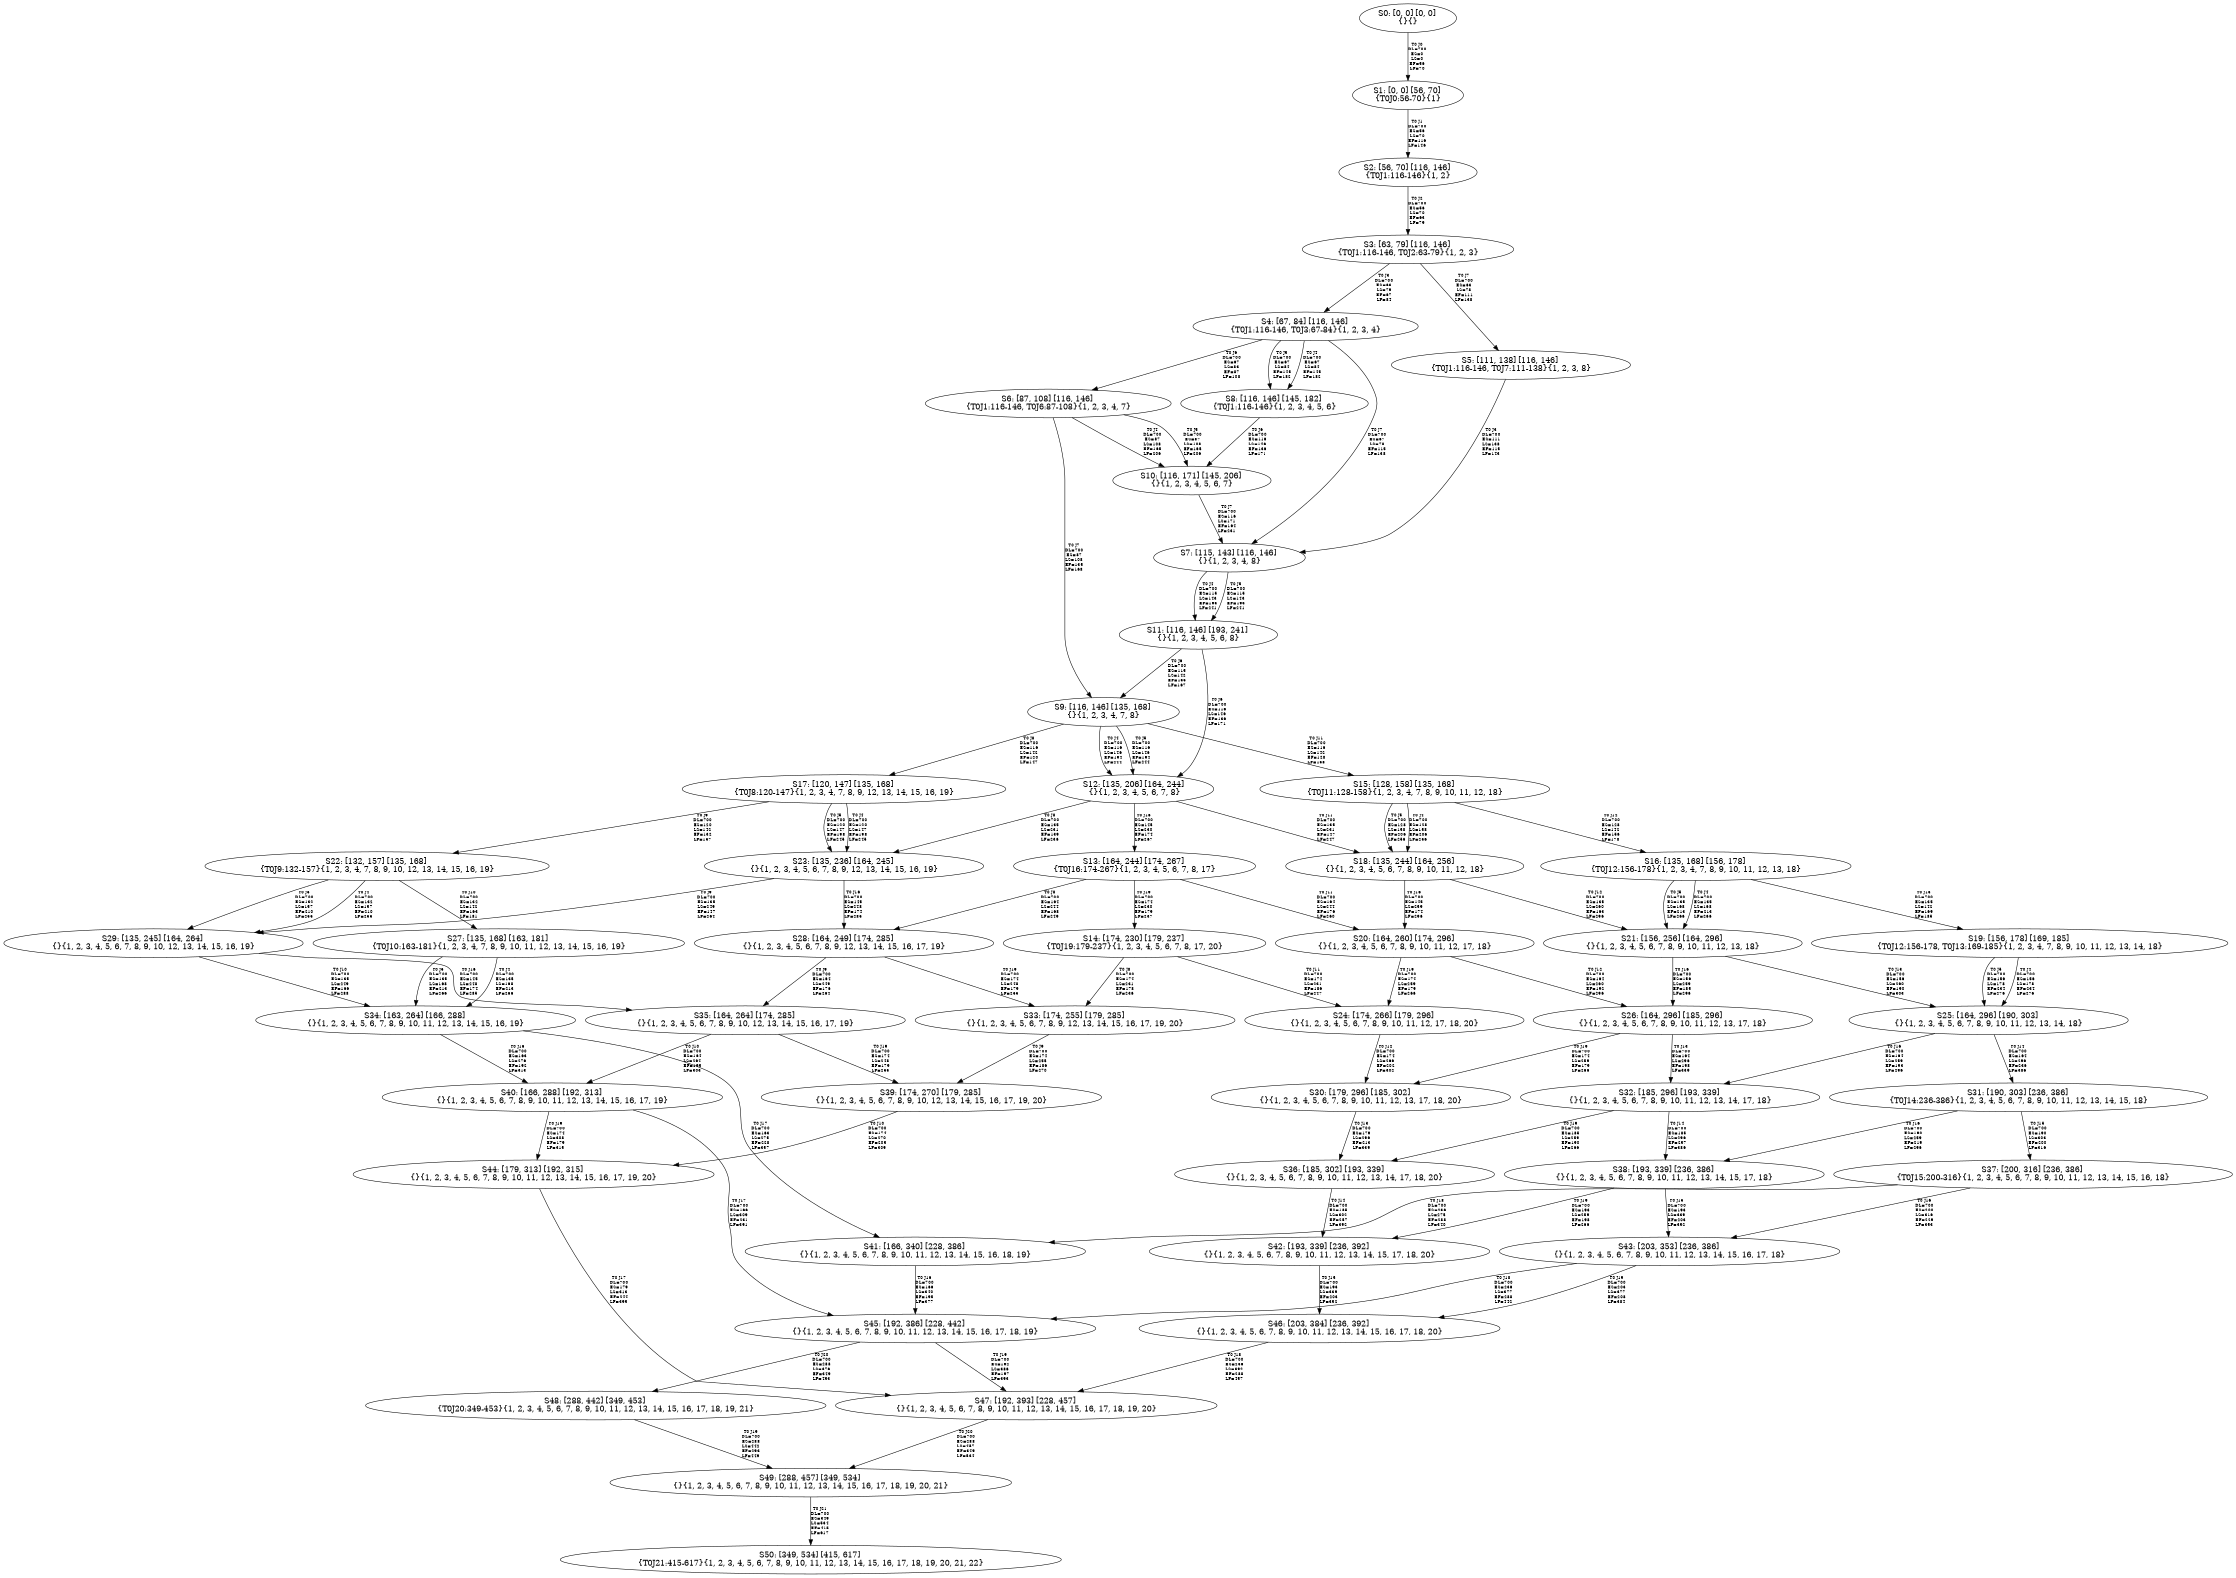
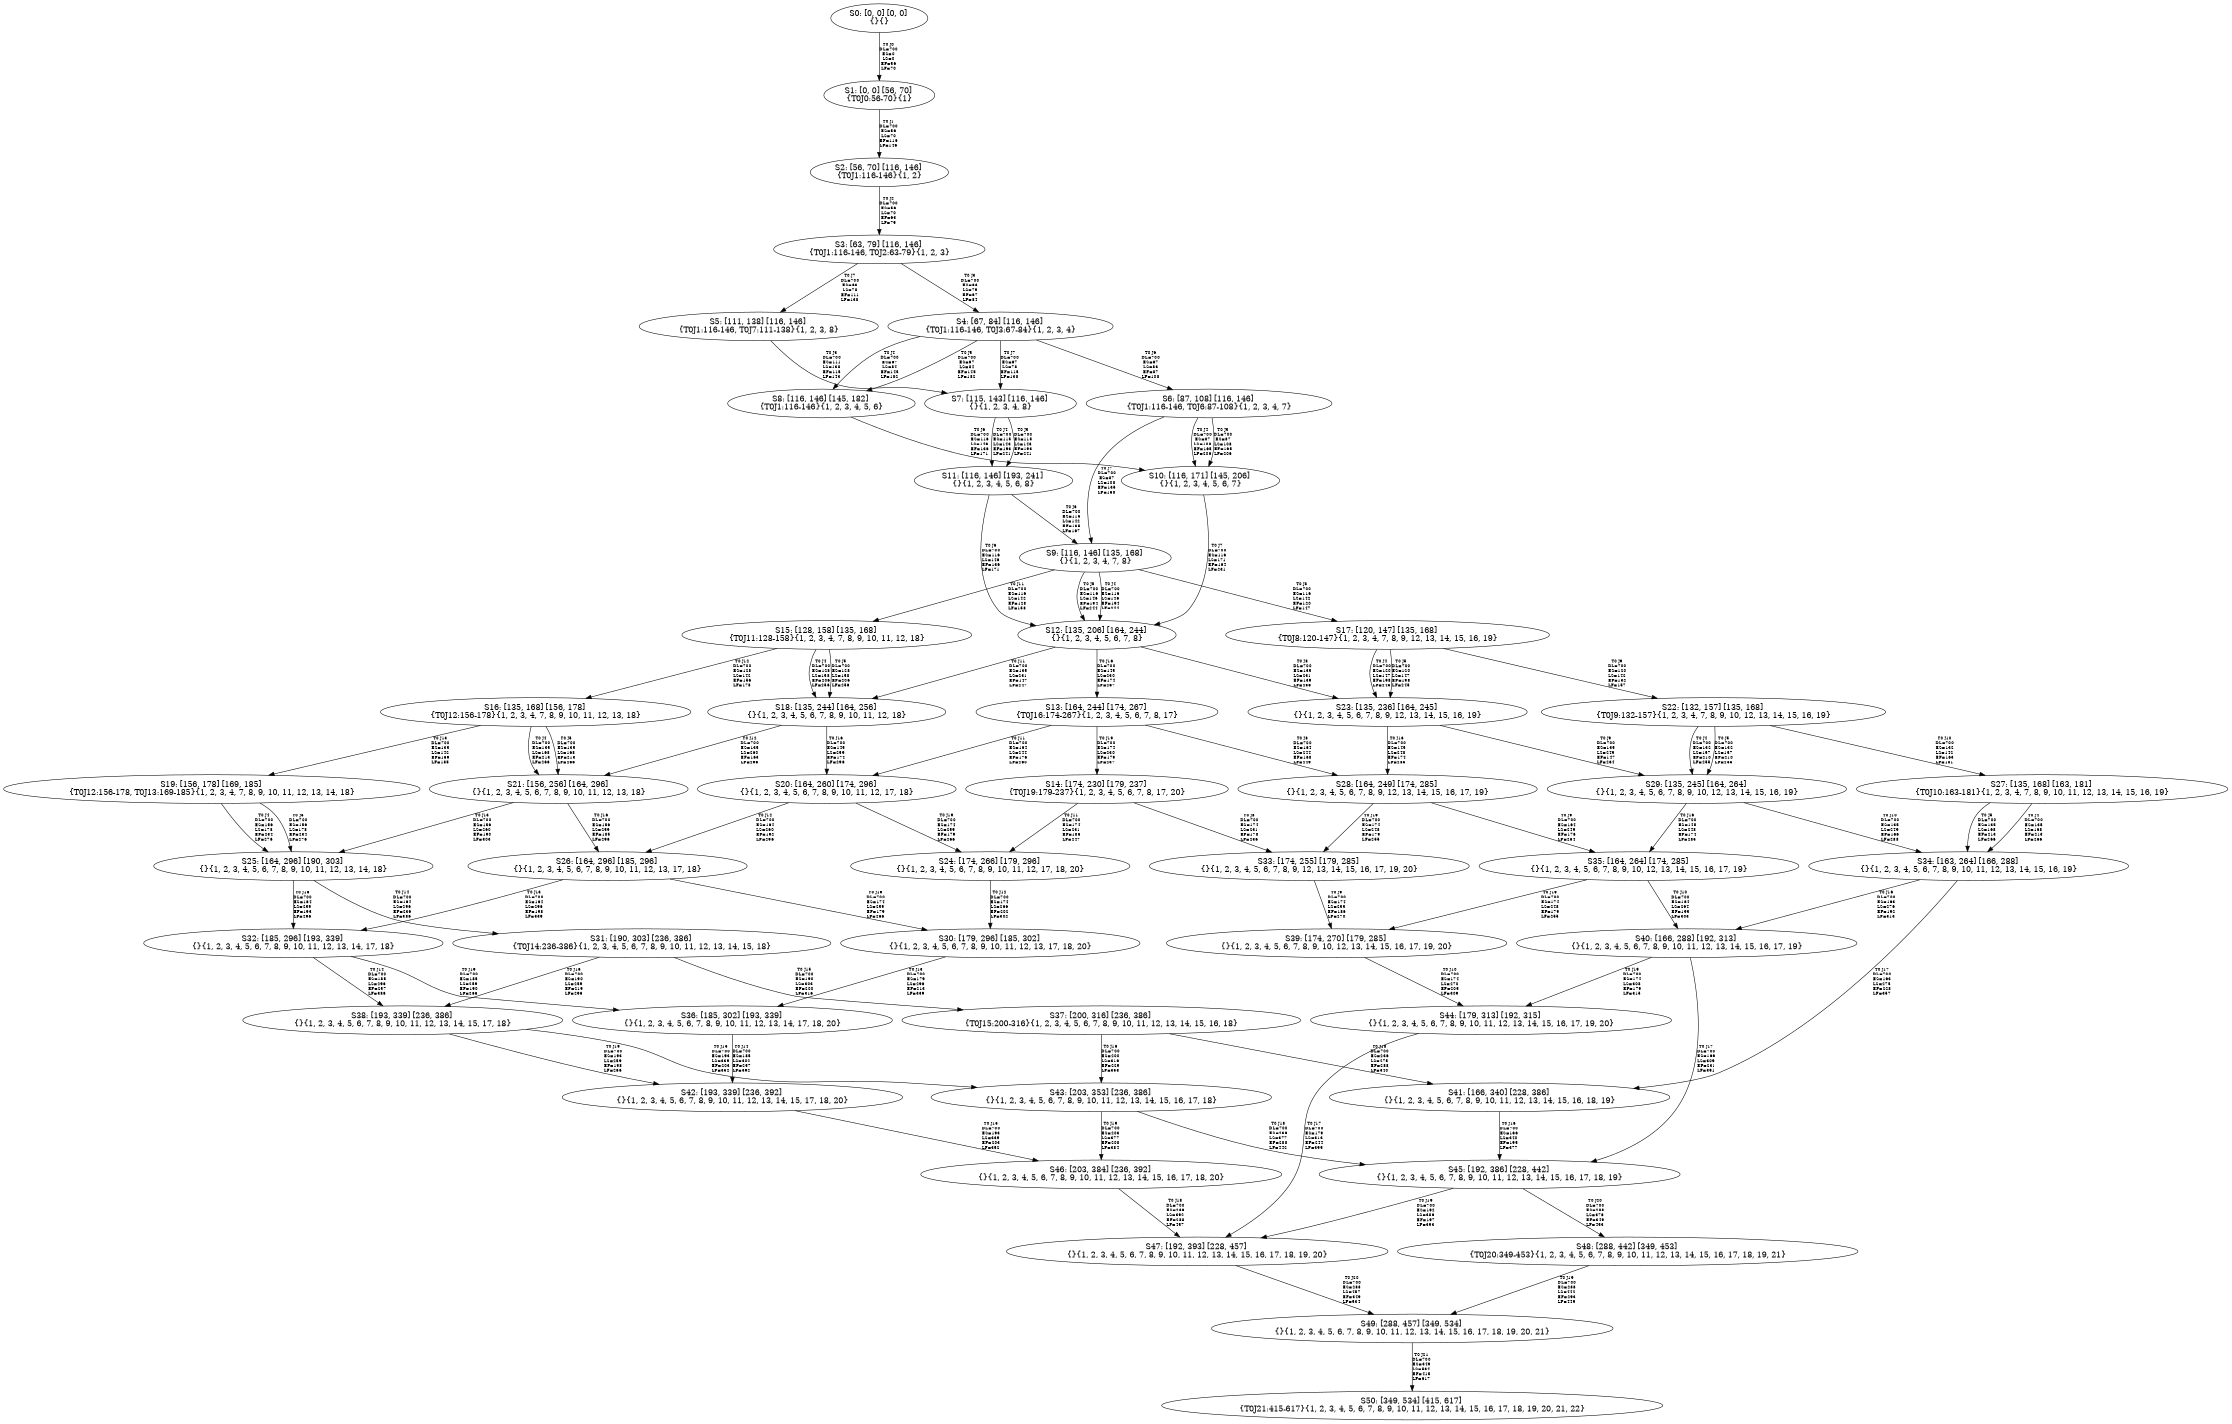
edge "S10: [116, 171] [145, 206] {}{1, 2, 3, 4, 5, 6, 7}" -> "S7: [115, 143] [116, 146] {}{1, 2, 3, 4, 8}": now "S10: [116, 171] [145, 206] {}{1, 2, 3, 4, 5, 6, 7}" -> "S12: [135, 206] [164, 244] {}{1, 2, 3, 4, 5, 6, 7, 8}"
